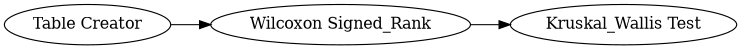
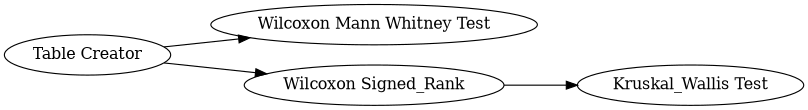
node "Wilcoxon Mann Whitney Test": added
